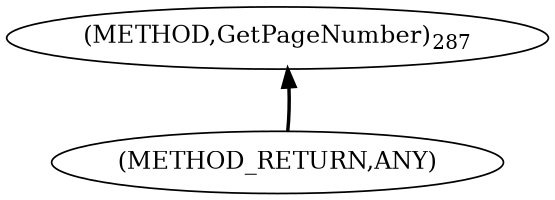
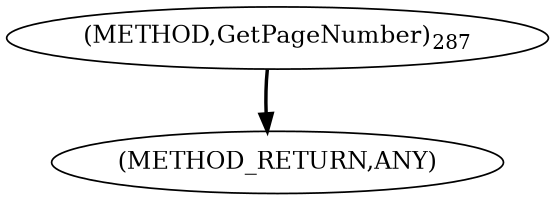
edge "(METHOD_RETURN,ANY)" -> "(METHOD,GetPageNumber)": reversed
